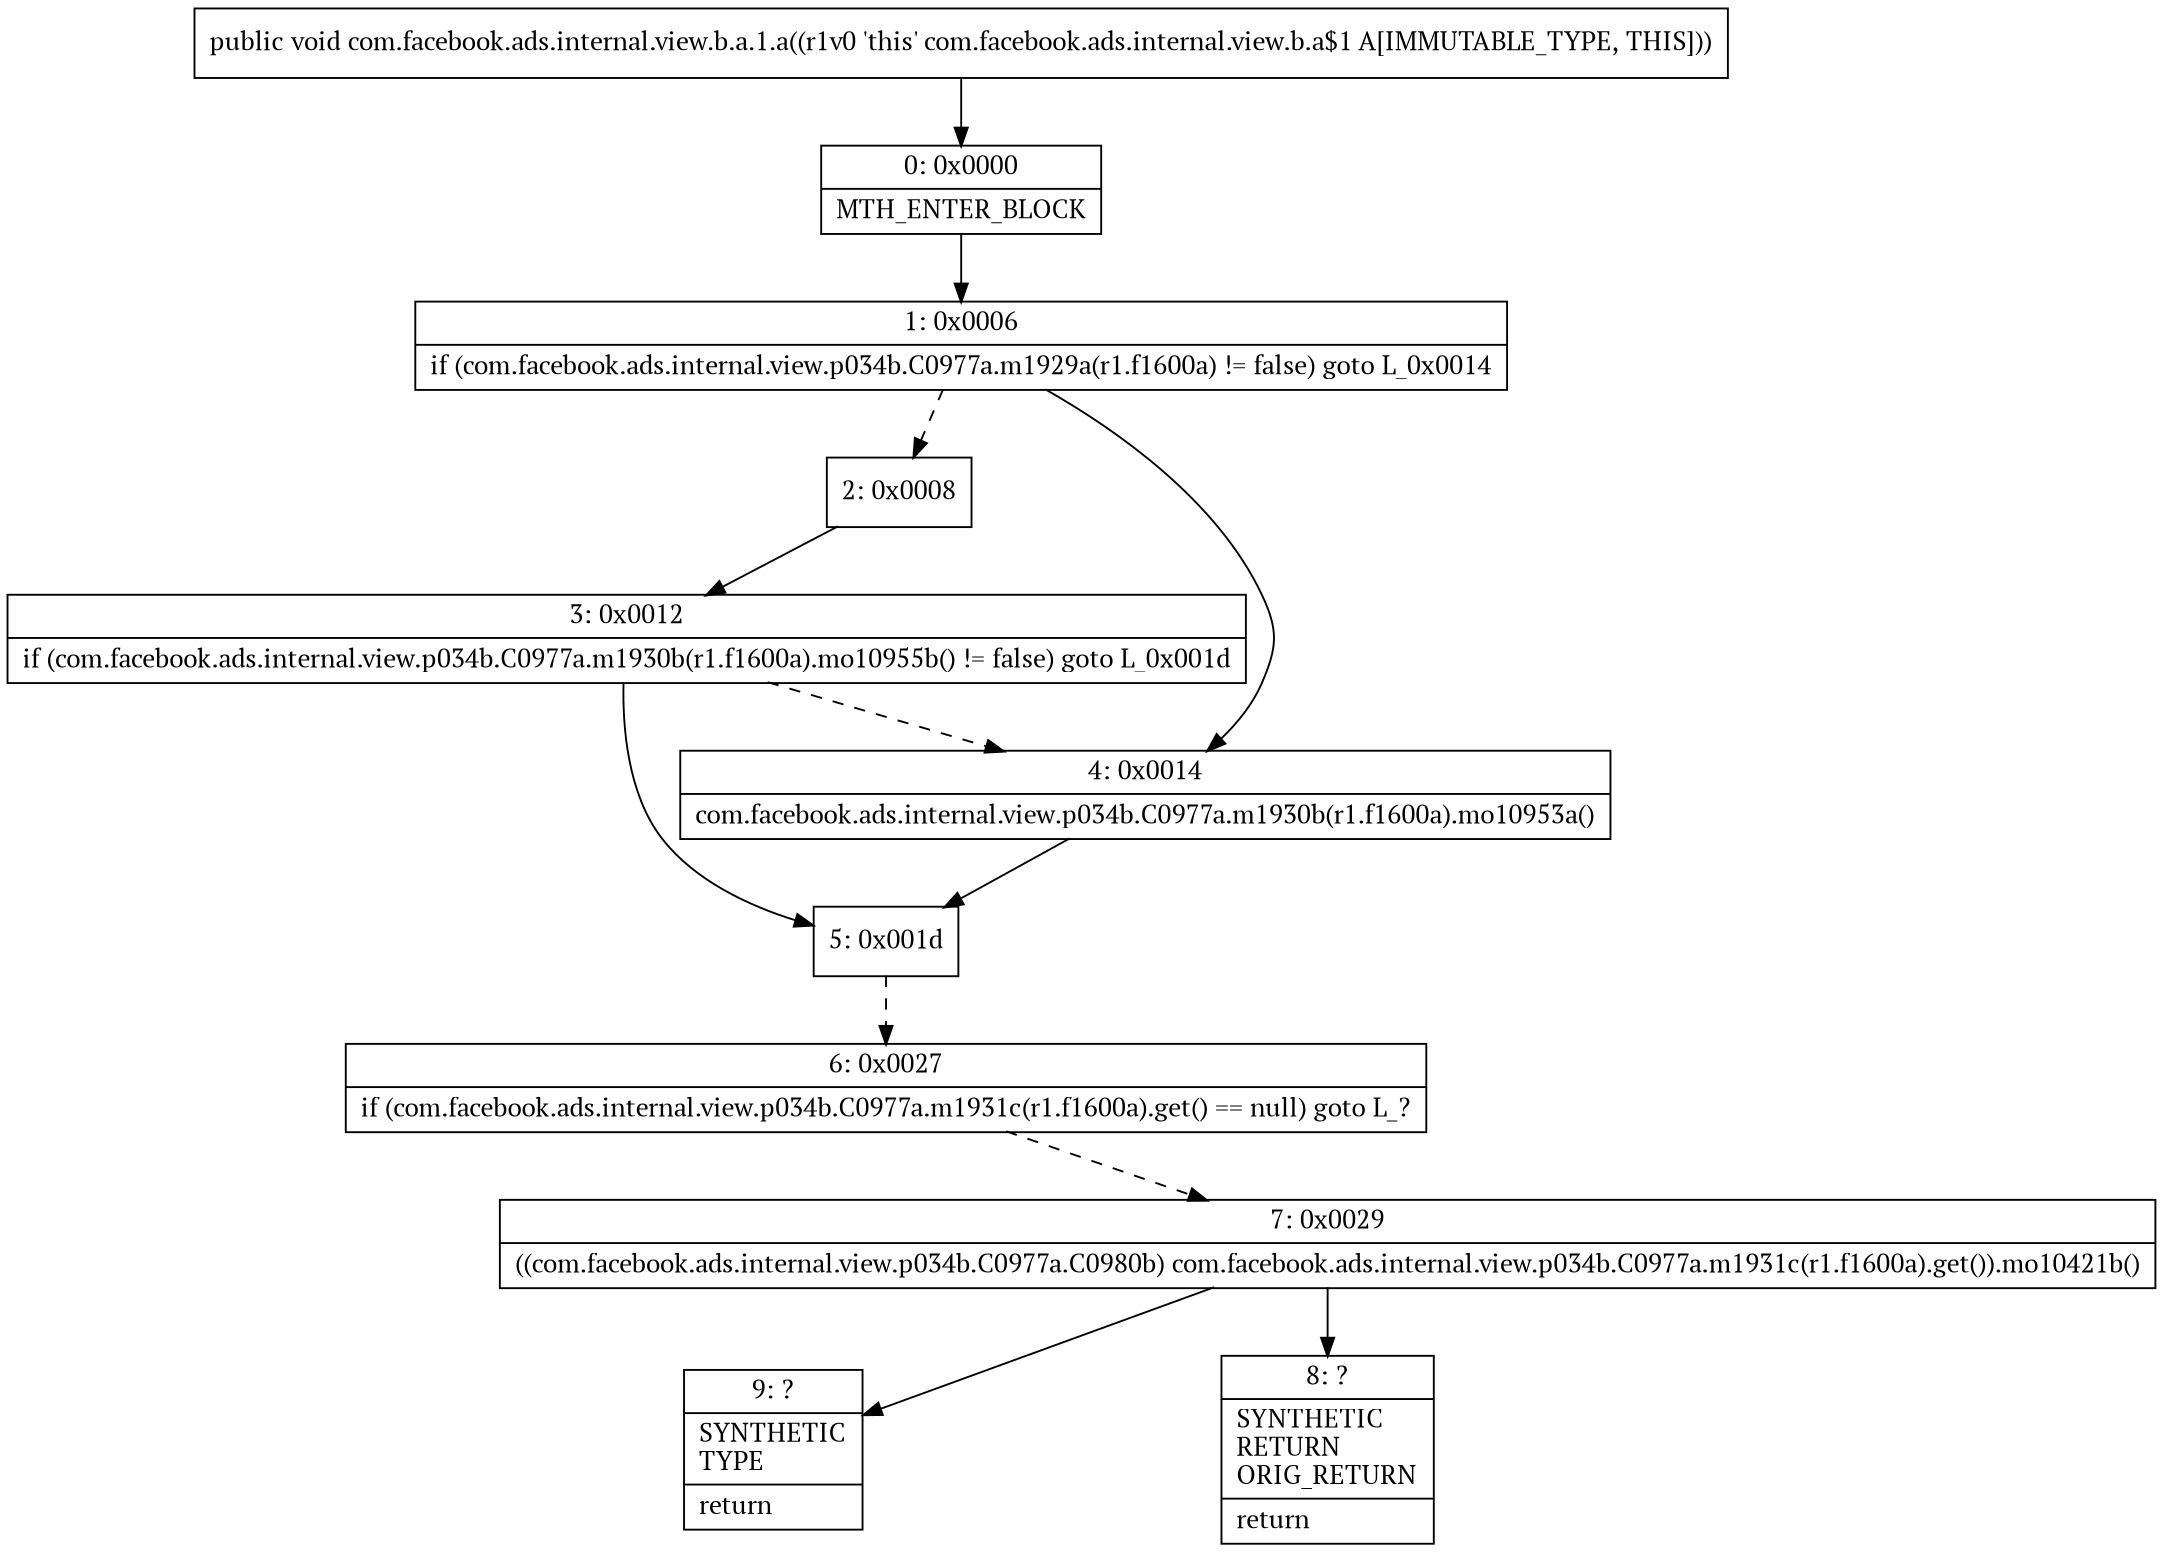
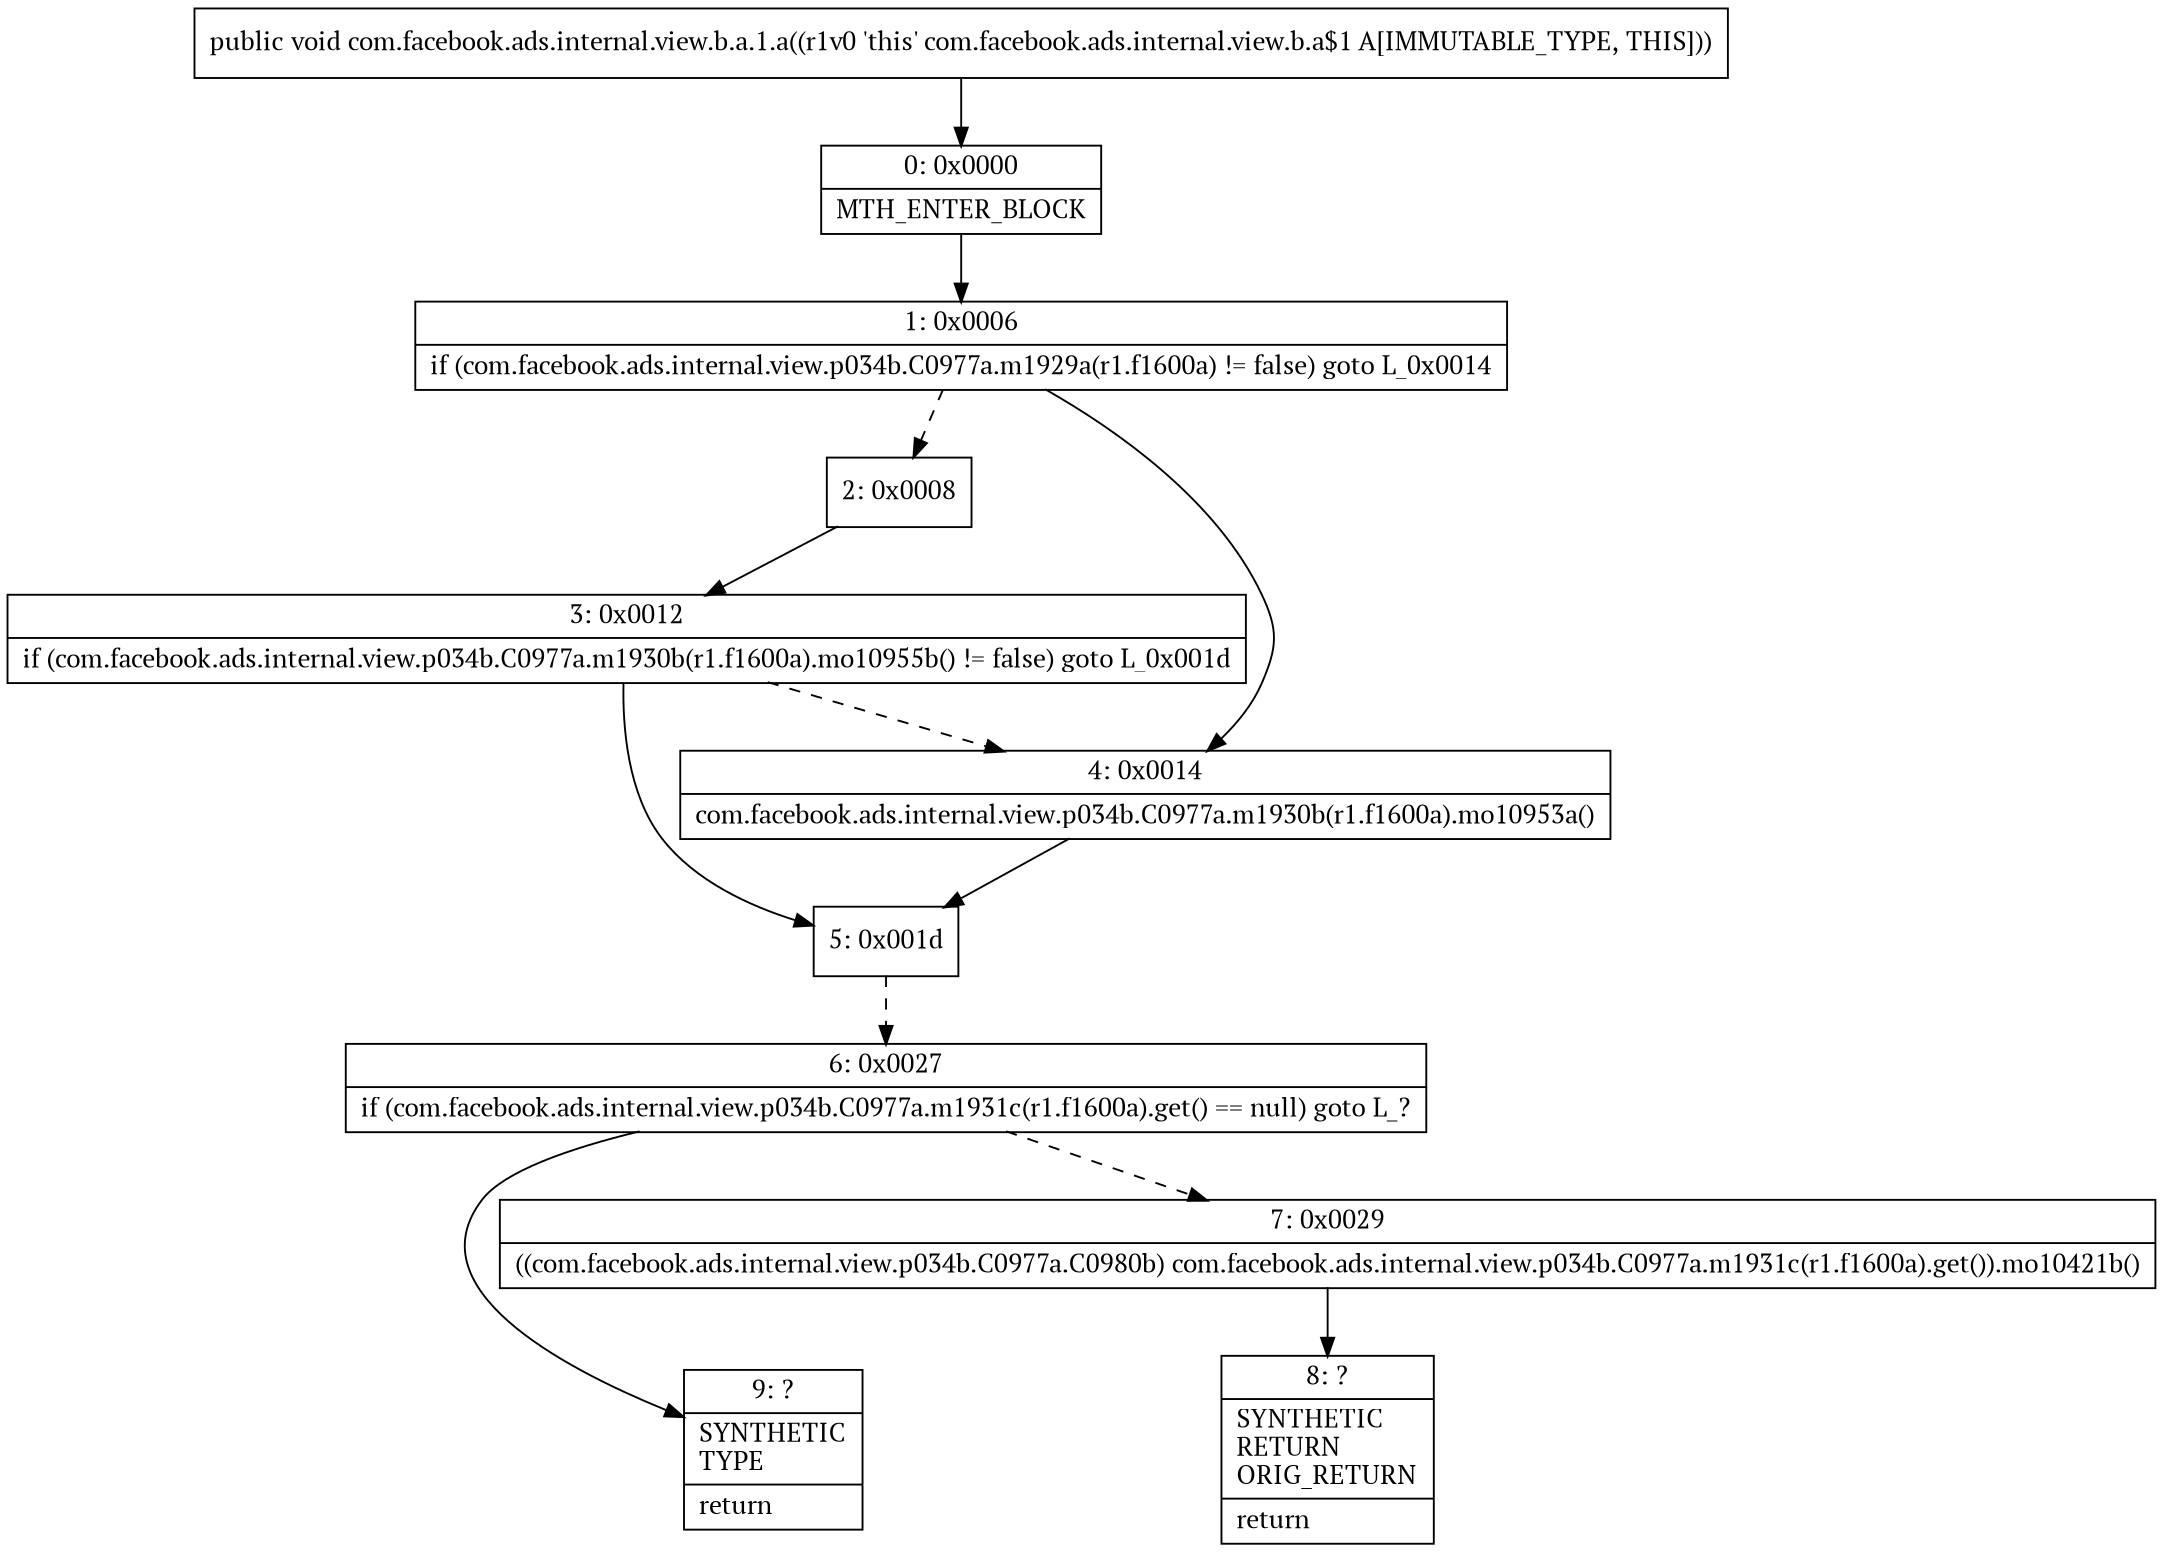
edge "7: 0x0029" -> "9: ?": now "6: 0x0027" -> "9: ?"
